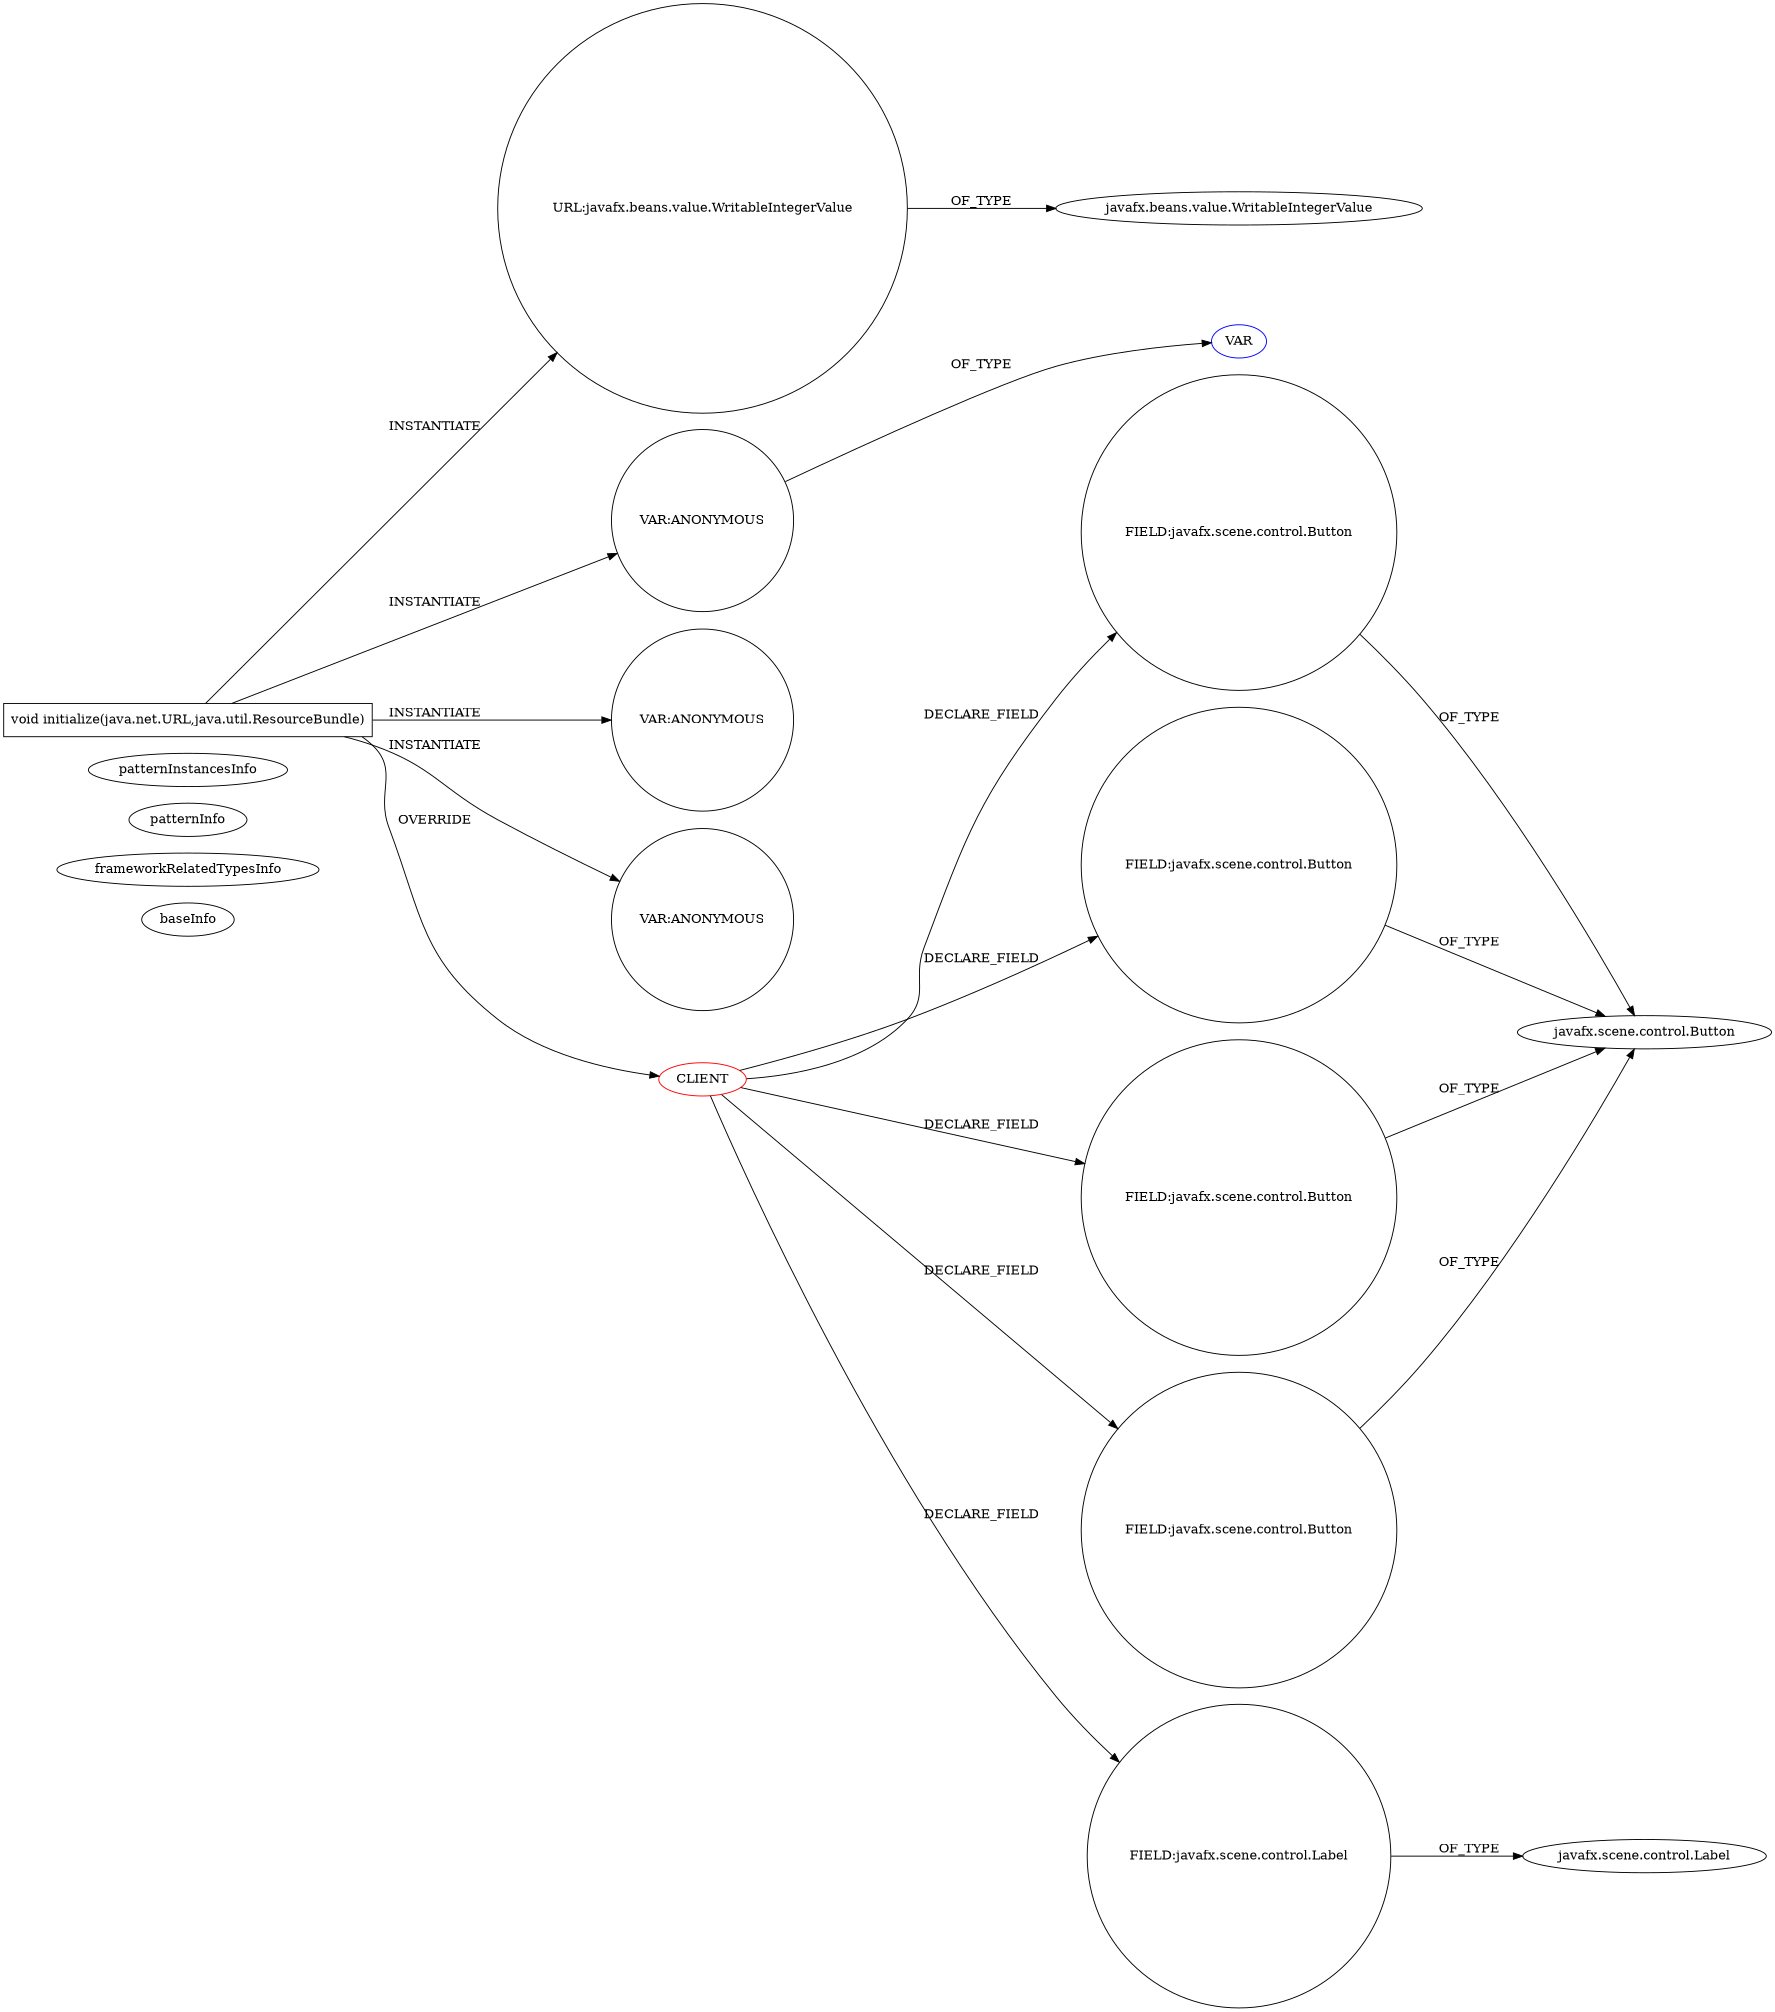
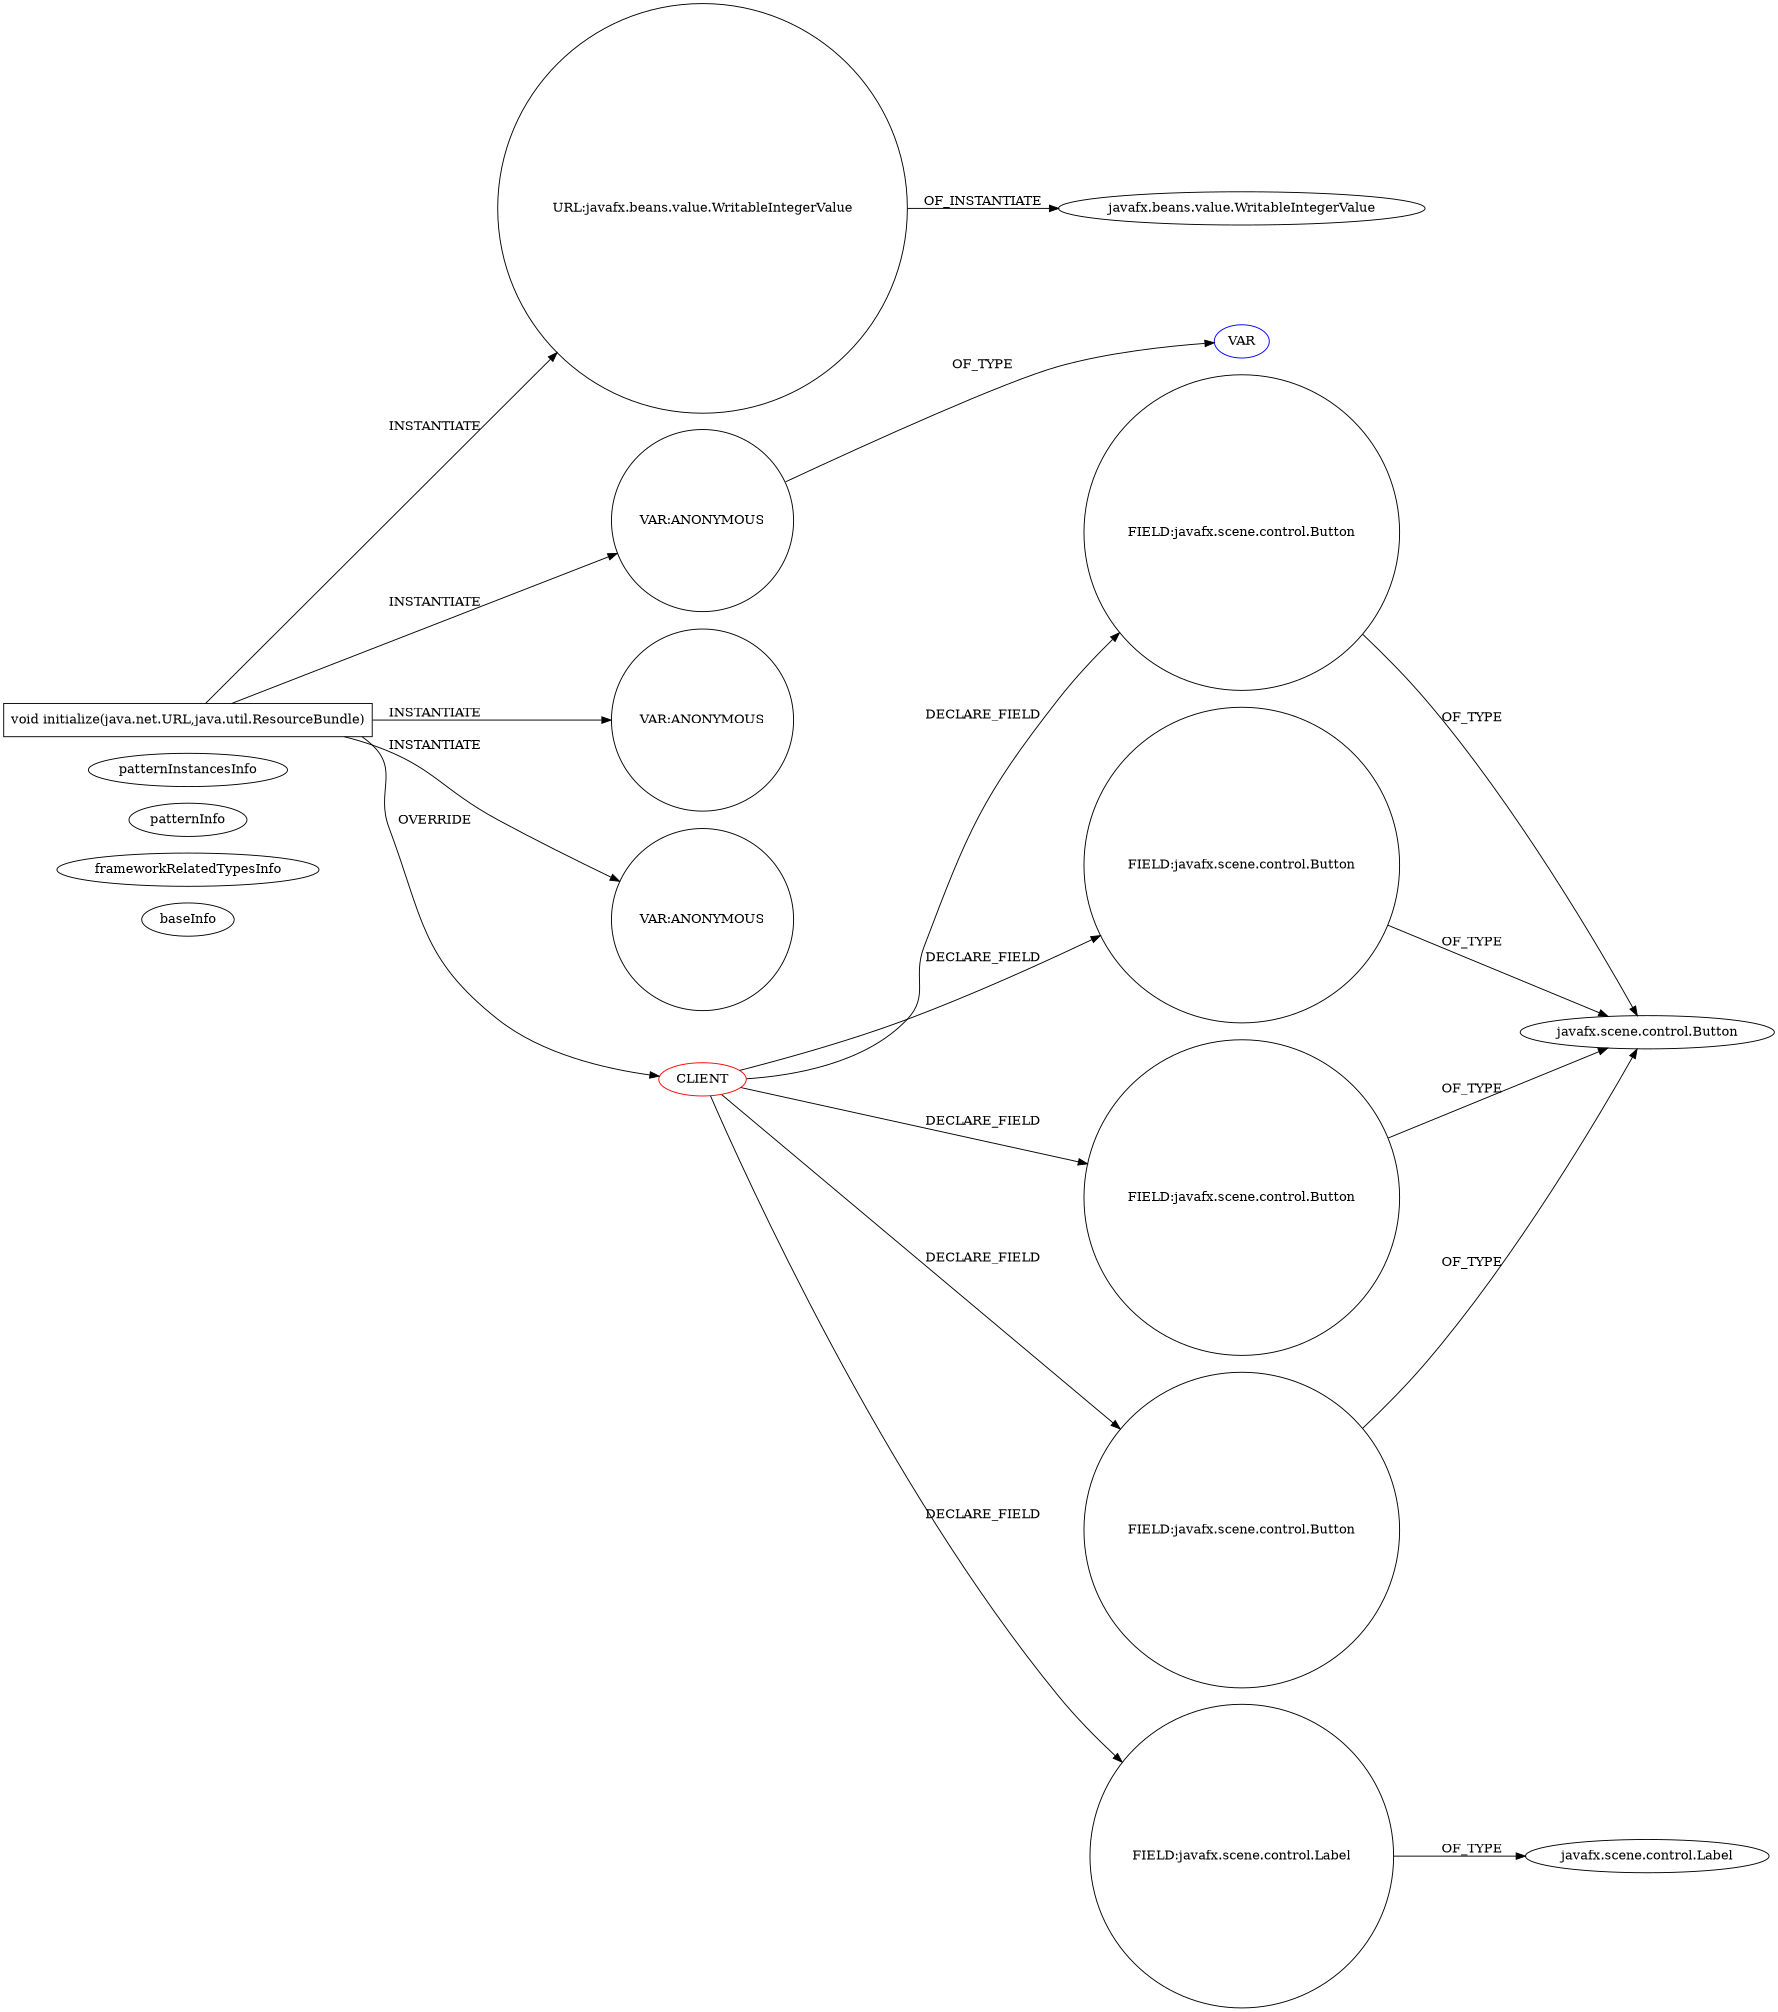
edge "URL:javafx.beans.value.WritableIntegerValue" -> "javafx.beans.value.WritableIntegerValue": label "OF_TYPE" -> "OF_INSTANTIATE"
